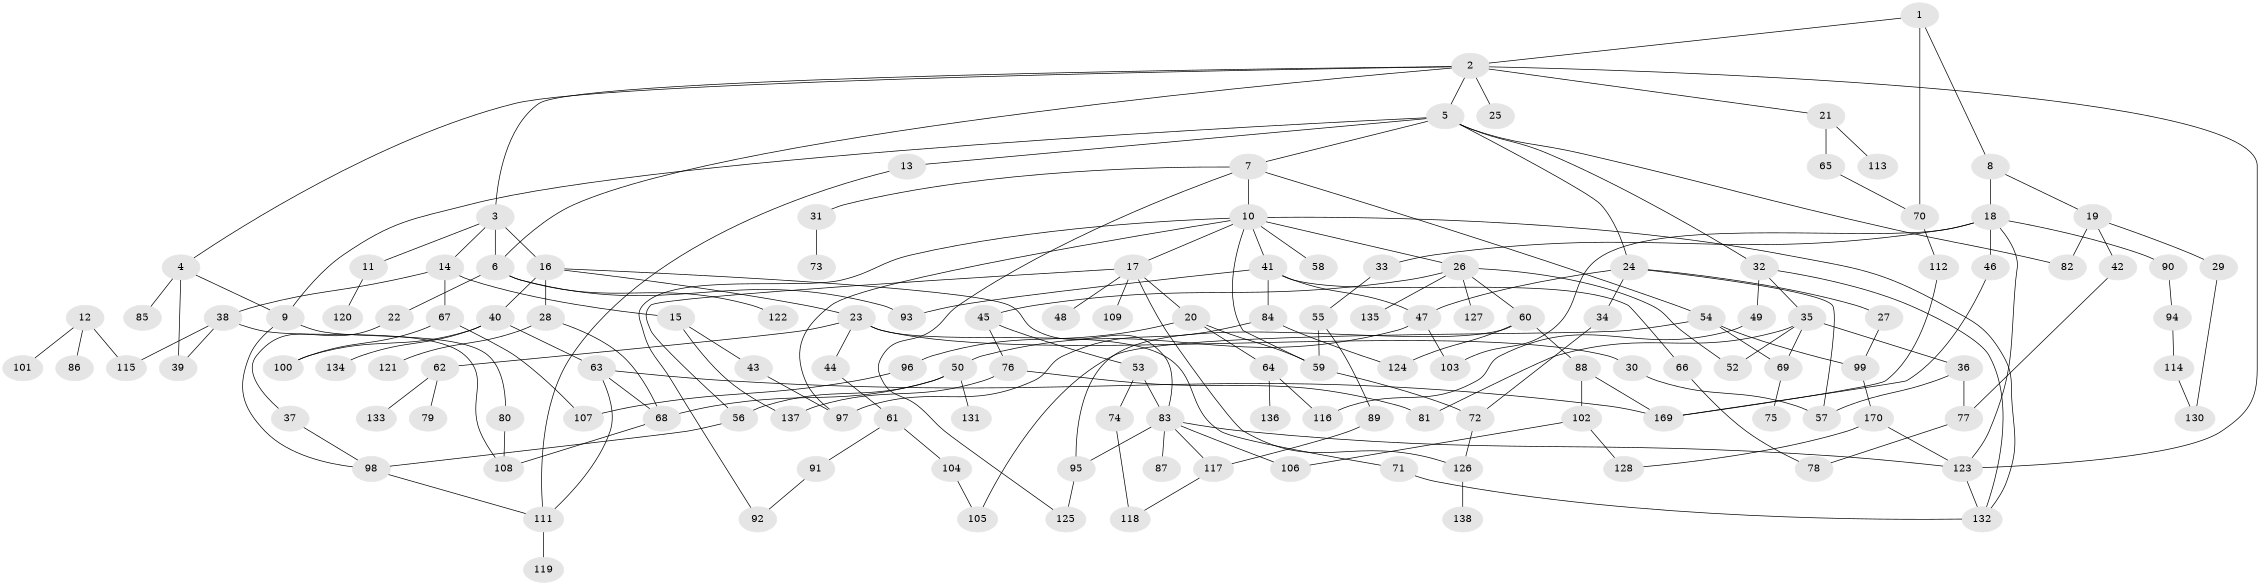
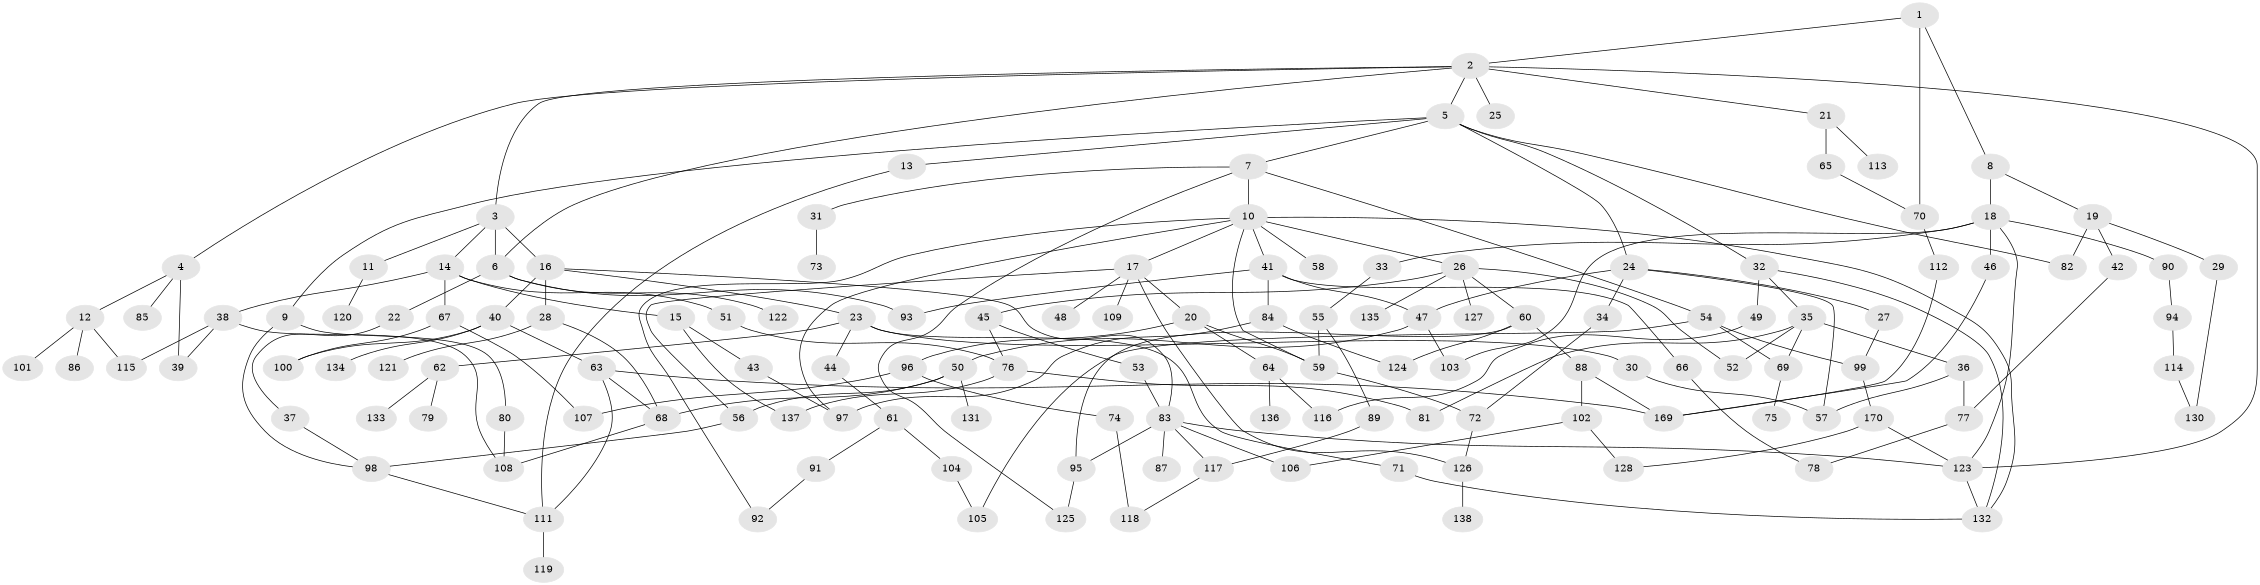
edge "4" -- "9": now "4" -- "12"
node "51": added
edge "53" -- "74": now "96" -- "74"
